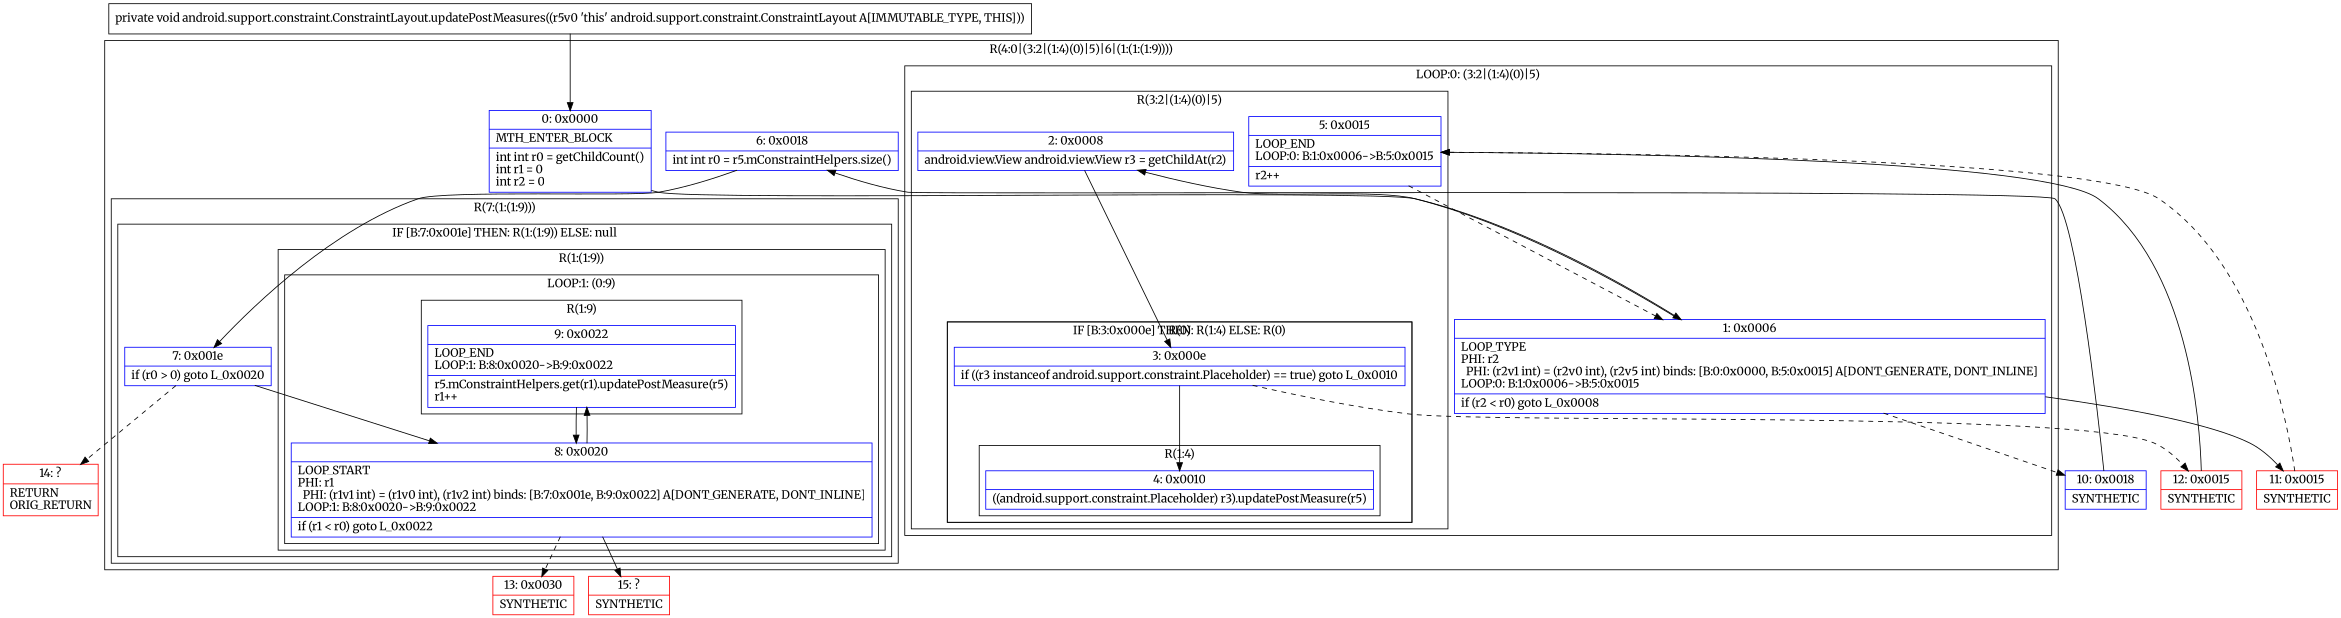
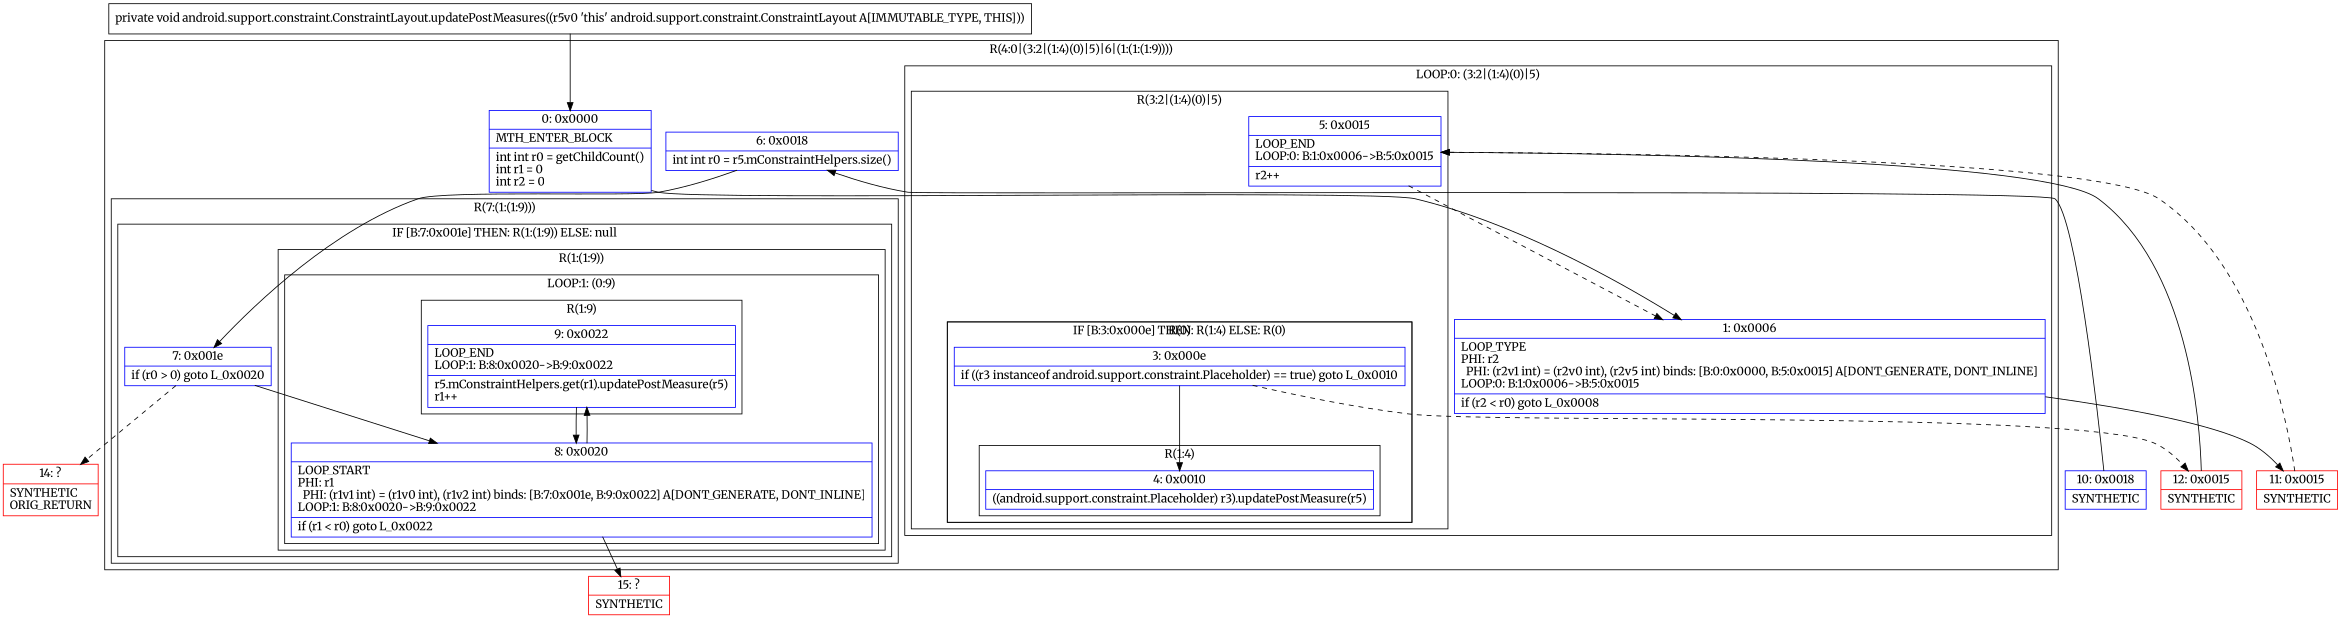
node "2: 0x0008": removed
edge "1: 0x0006" -> "10: 0x0018": removed
node "14: ?": text "RETURN" -> "SYNTHETIC"
node "13: 0x0030": removed
